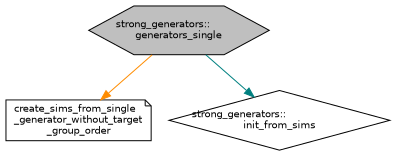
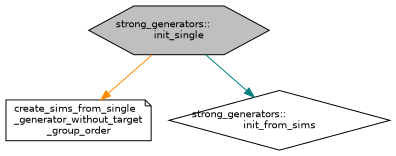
node "strong_generators:: generators_single": label "strong_generators:: generators_single" -> "strong_generators:: init_single"
